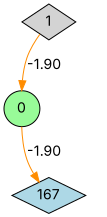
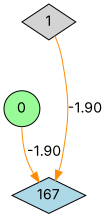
edge "1" -> "0": now "1" -> "167"
